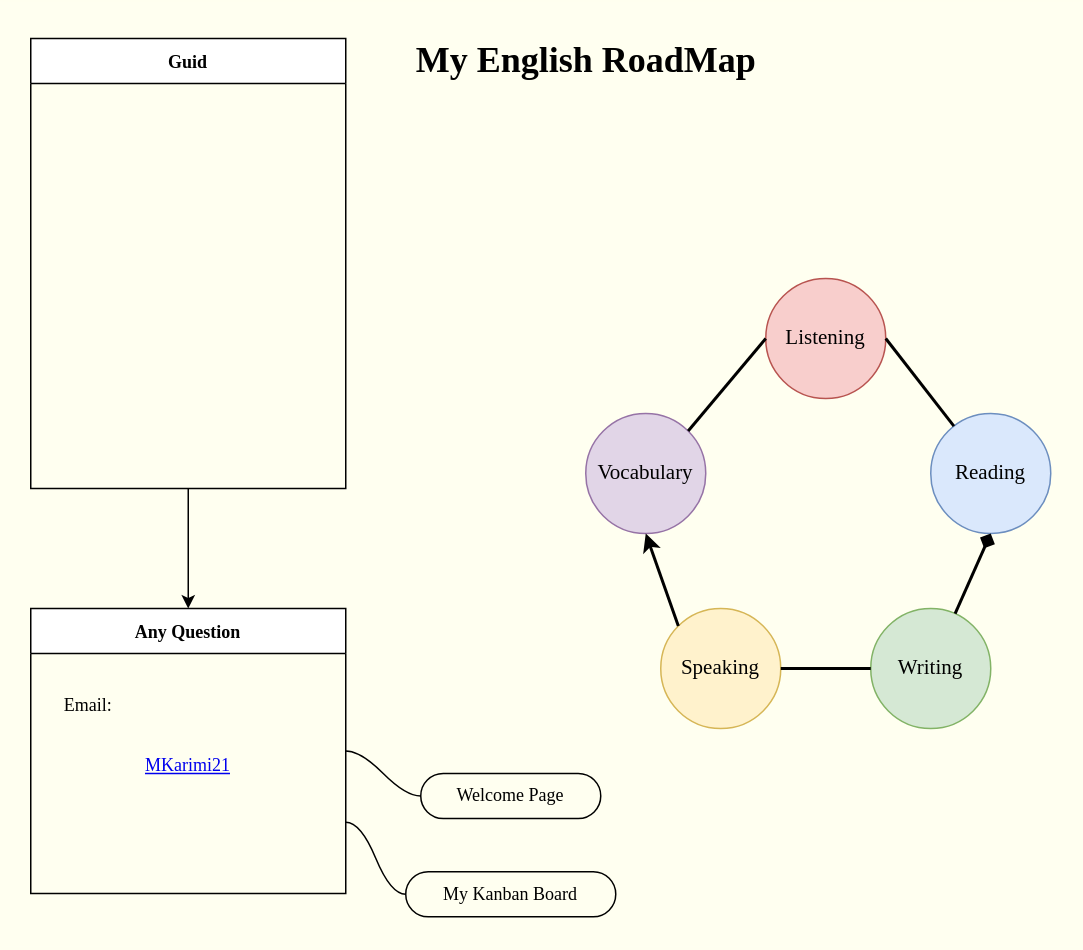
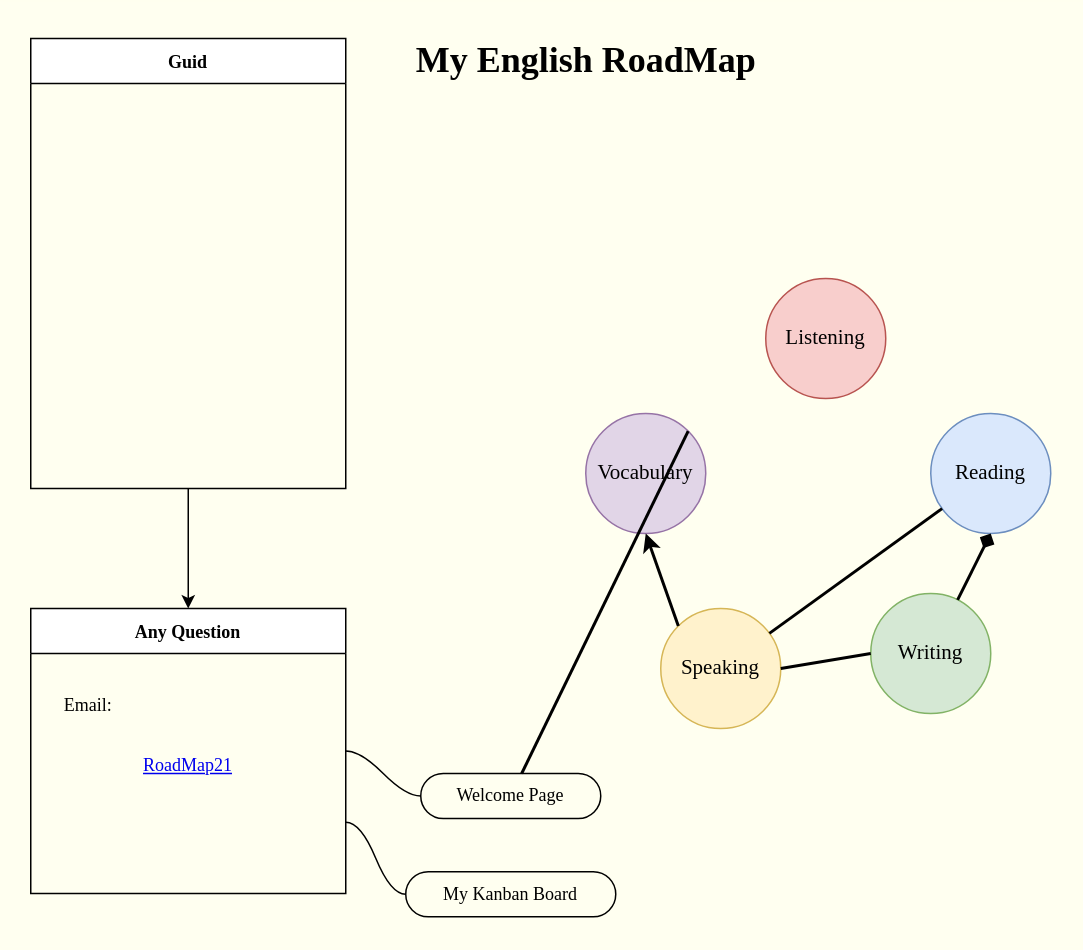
edge "Listening" -- "Reading": now "Speaking" -- "Reading"
edge "Listening" -- "Vocabulary": now "Welcome Page" -- "Vocabulary"
node "Writing": moved (931, 668) -> (931, 653)
node "MKarimi21": label "MKarimi21" -> "RoadMap21"
